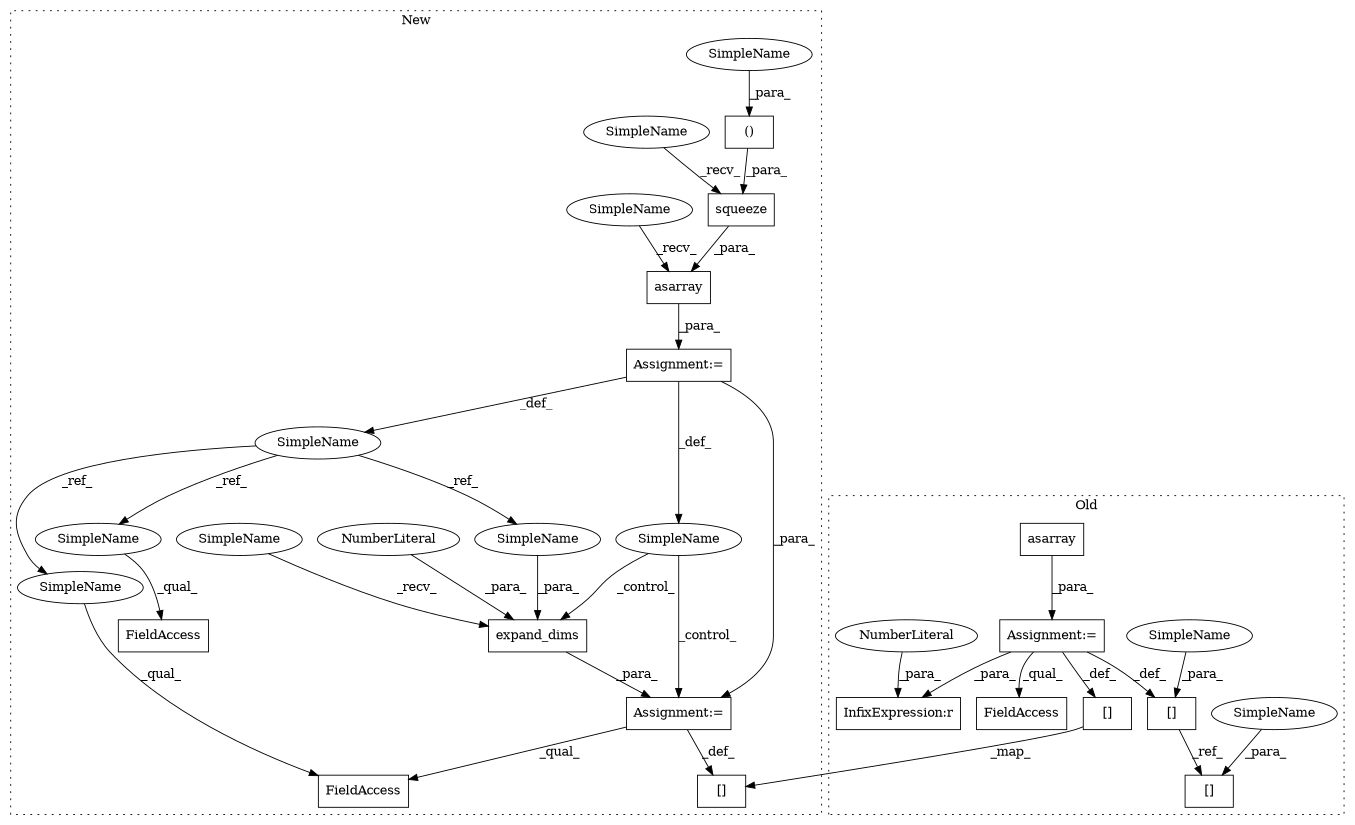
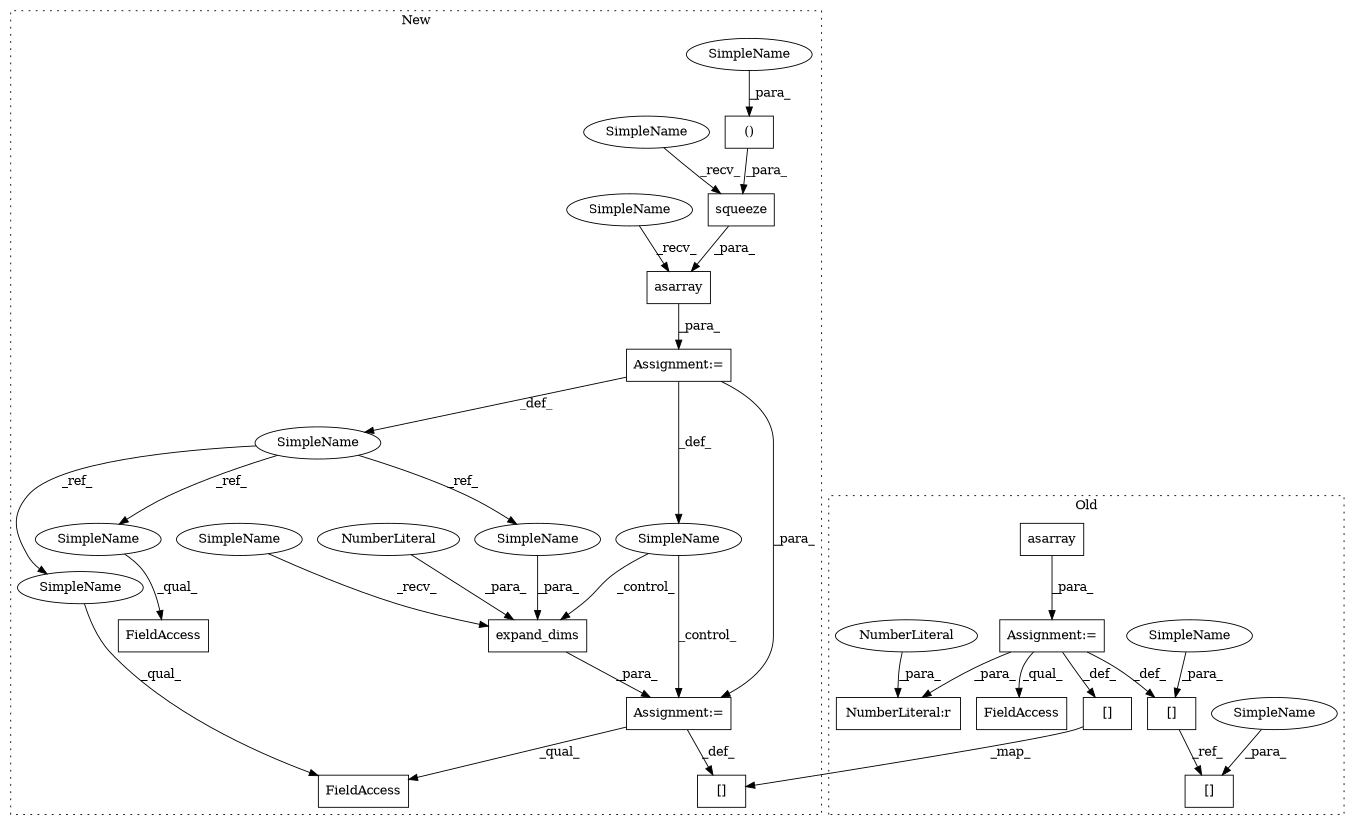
node "InfixExpression:r": label "InfixExpression:r" -> "NumberLiteral:r"
